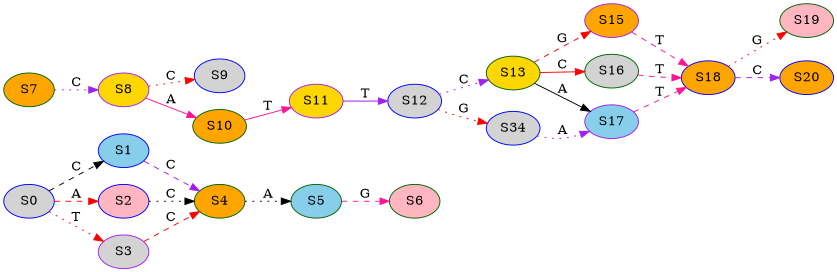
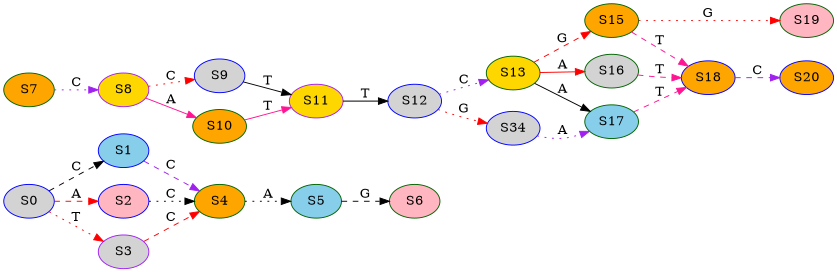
node "S15": color purple -> darkgreen
edge "S18" -> "S19": now "S15" -> "S19"
edge "S13" -> "S16": label "C" -> "A"
edge "S9" -> "S11": added, label "T"
edge "S11" -> "S12": color purple -> black
node "S17": color purple -> darkgreen
edge "S5" -> "S6": color deeppink -> black
